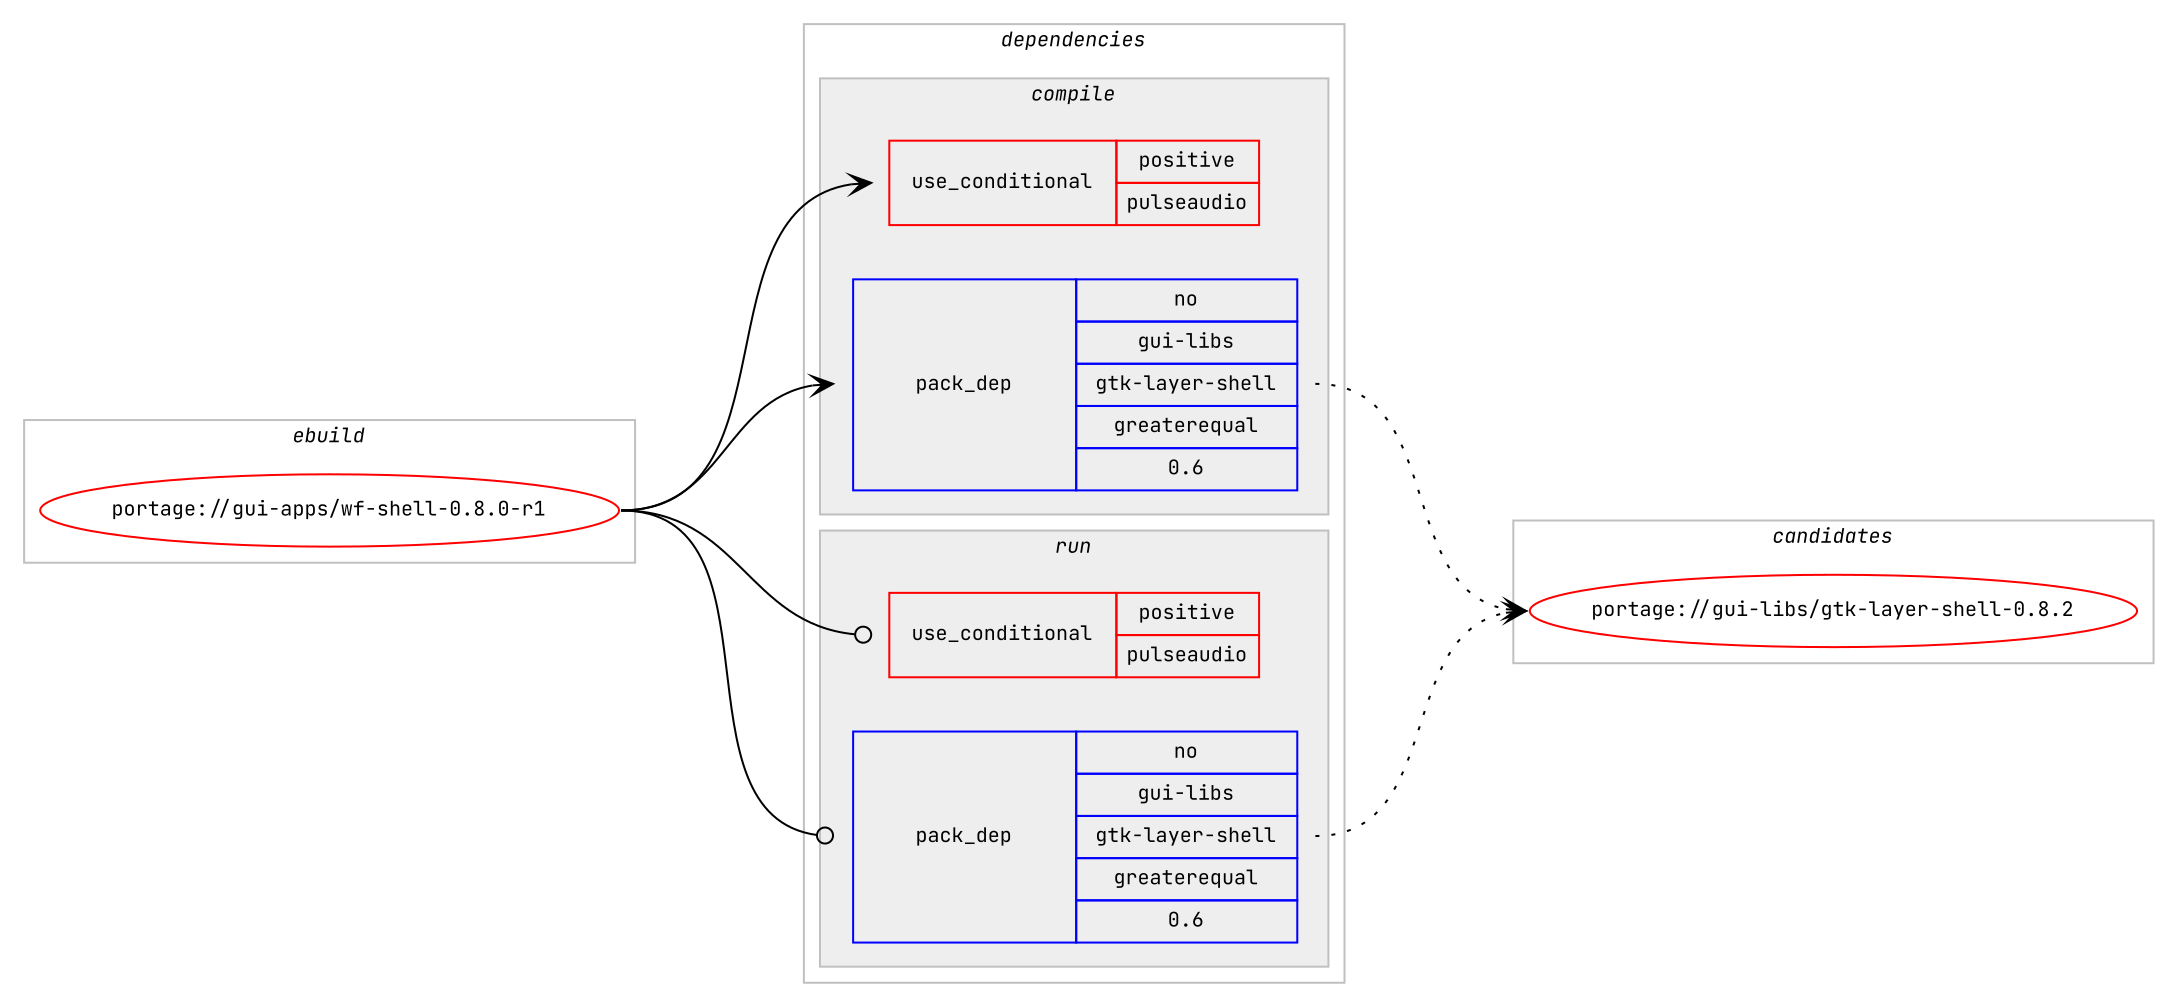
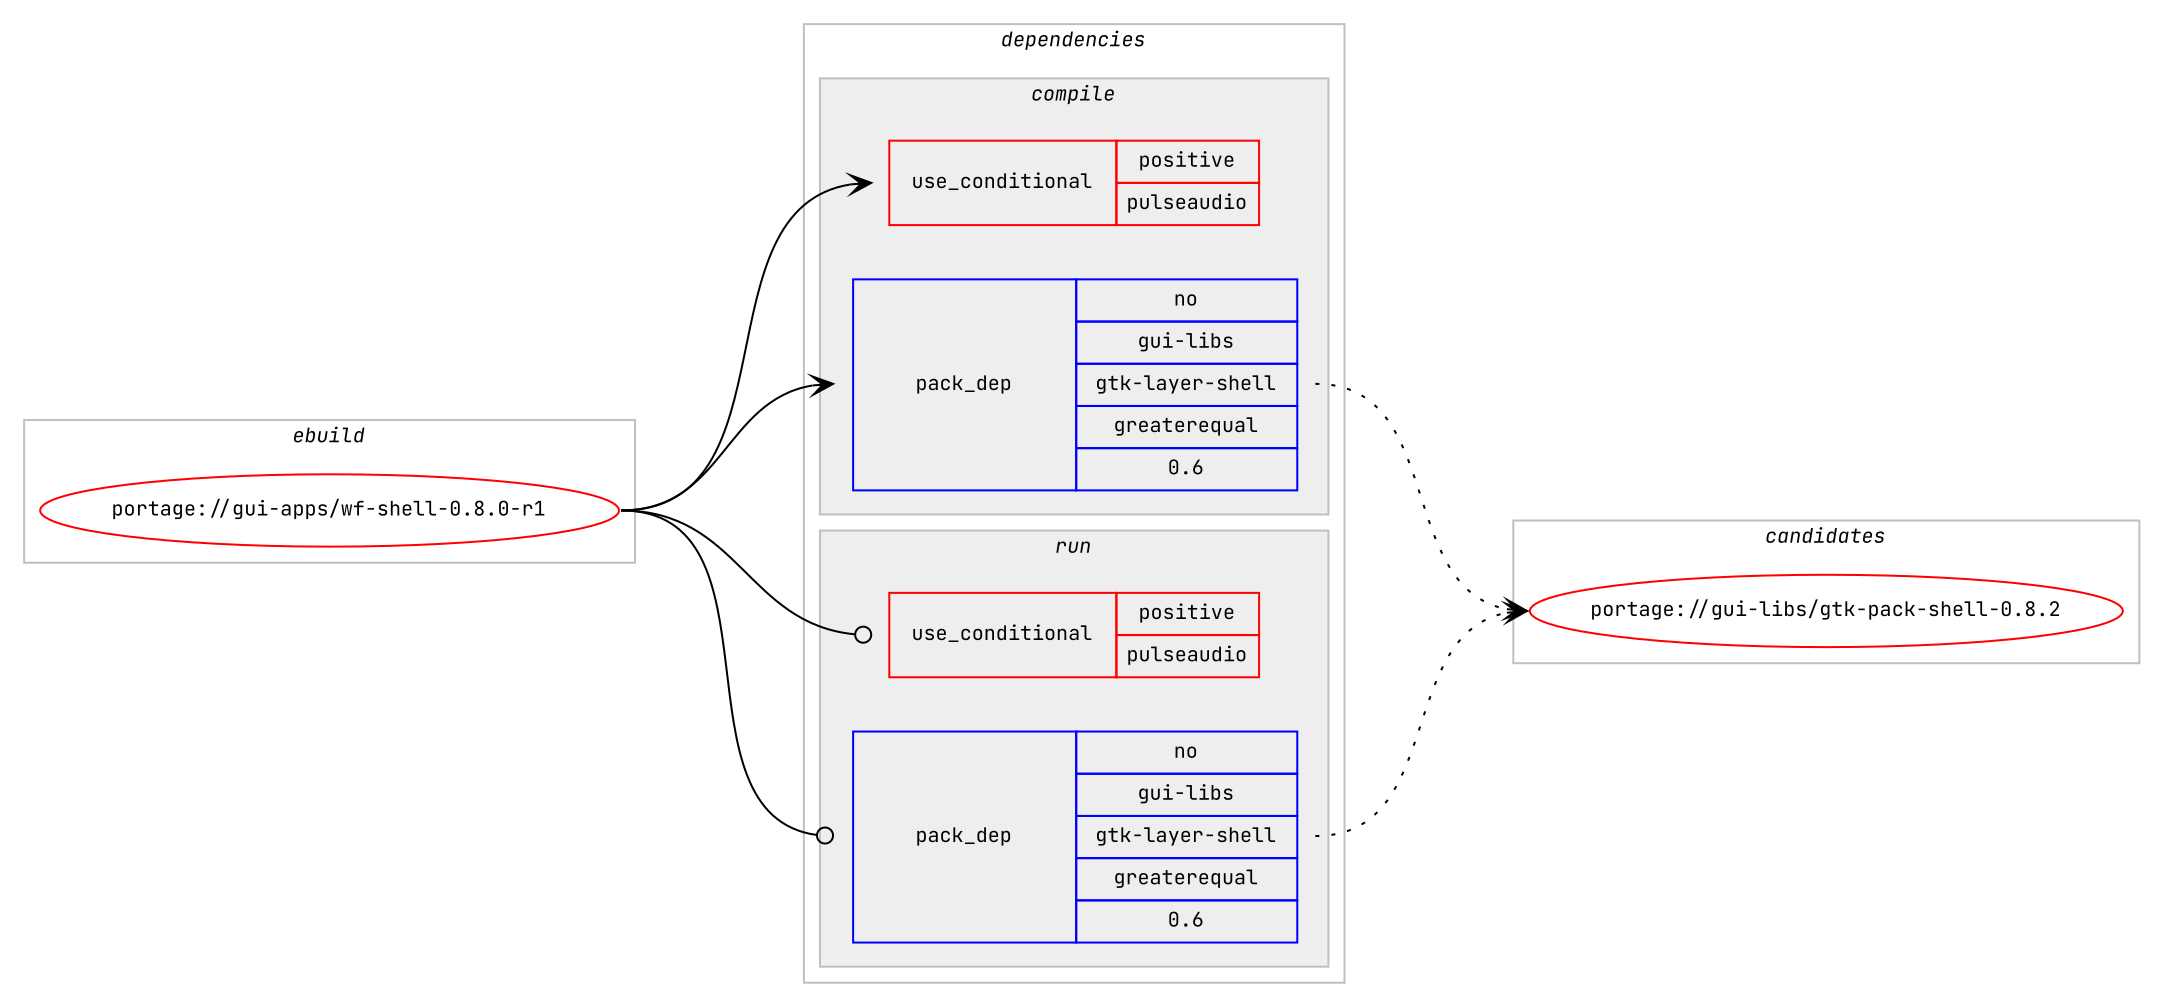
node "portage://gui-libs/gtk-layer-shell-0.8.2": label "portage://gui-libs/gtk-layer-shell-0.8.2" -> "portage://gui-libs/gtk-pack-shell-0.8.2"
